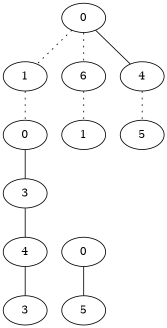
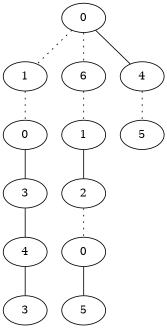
node "2": added
